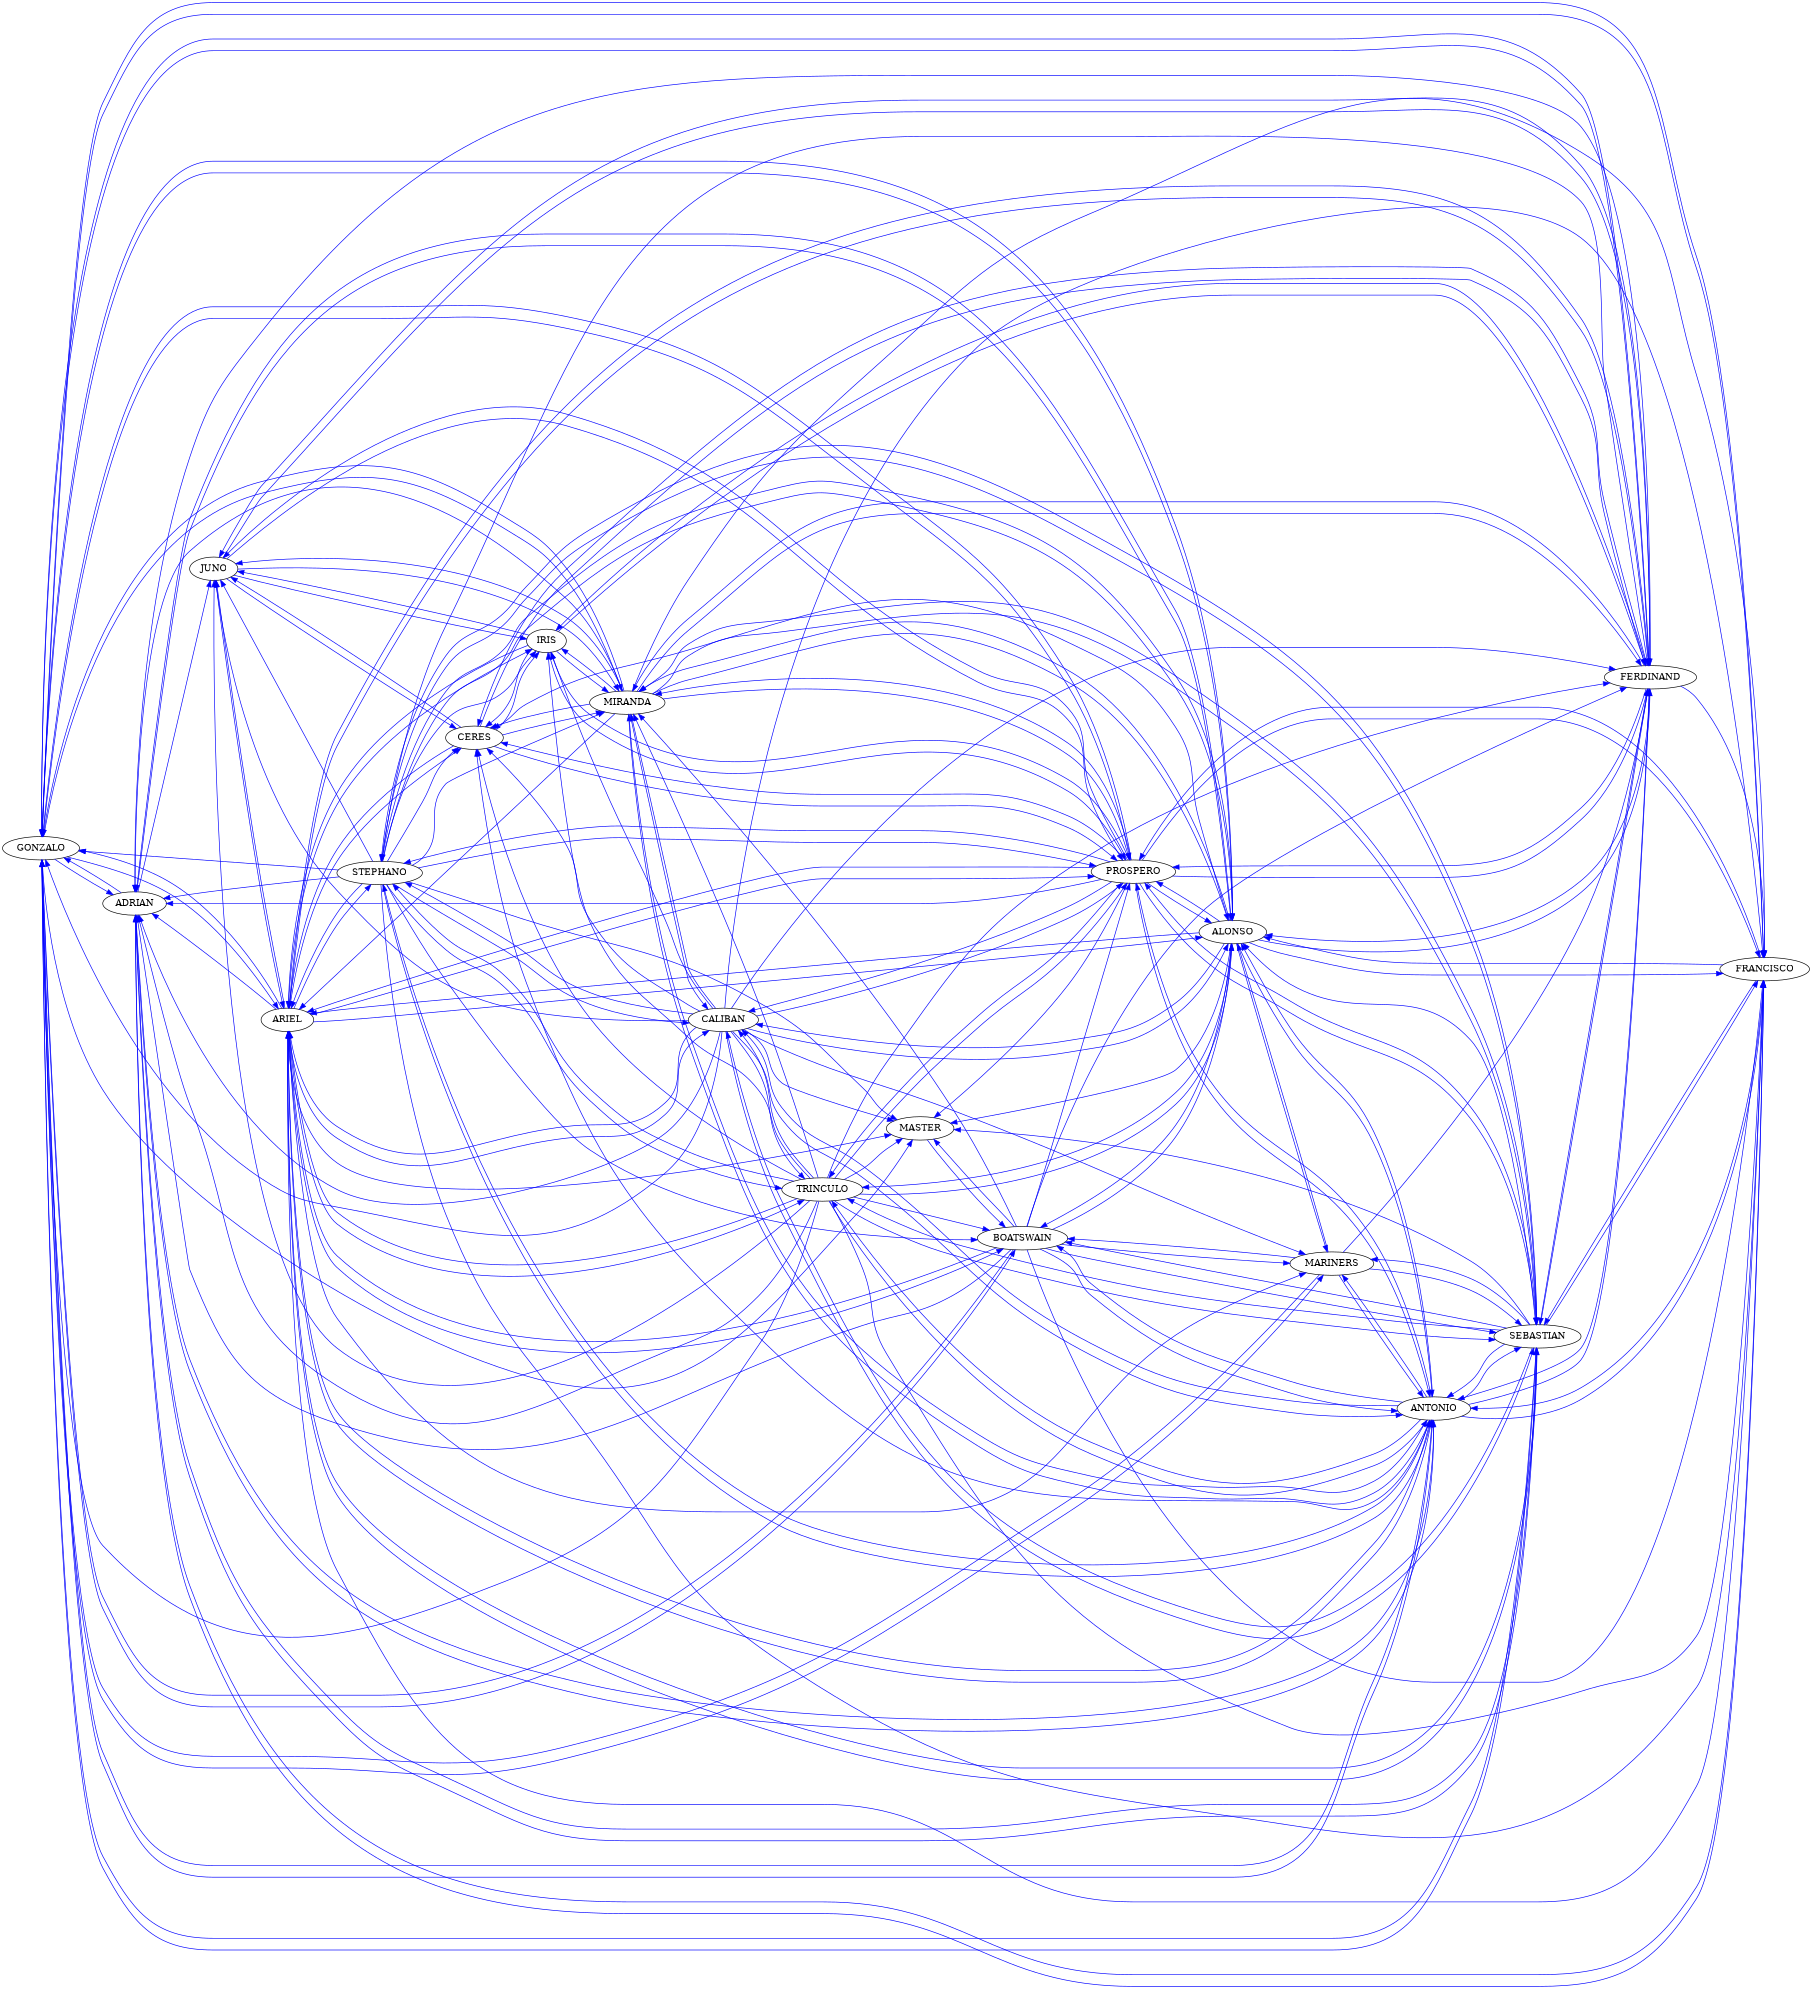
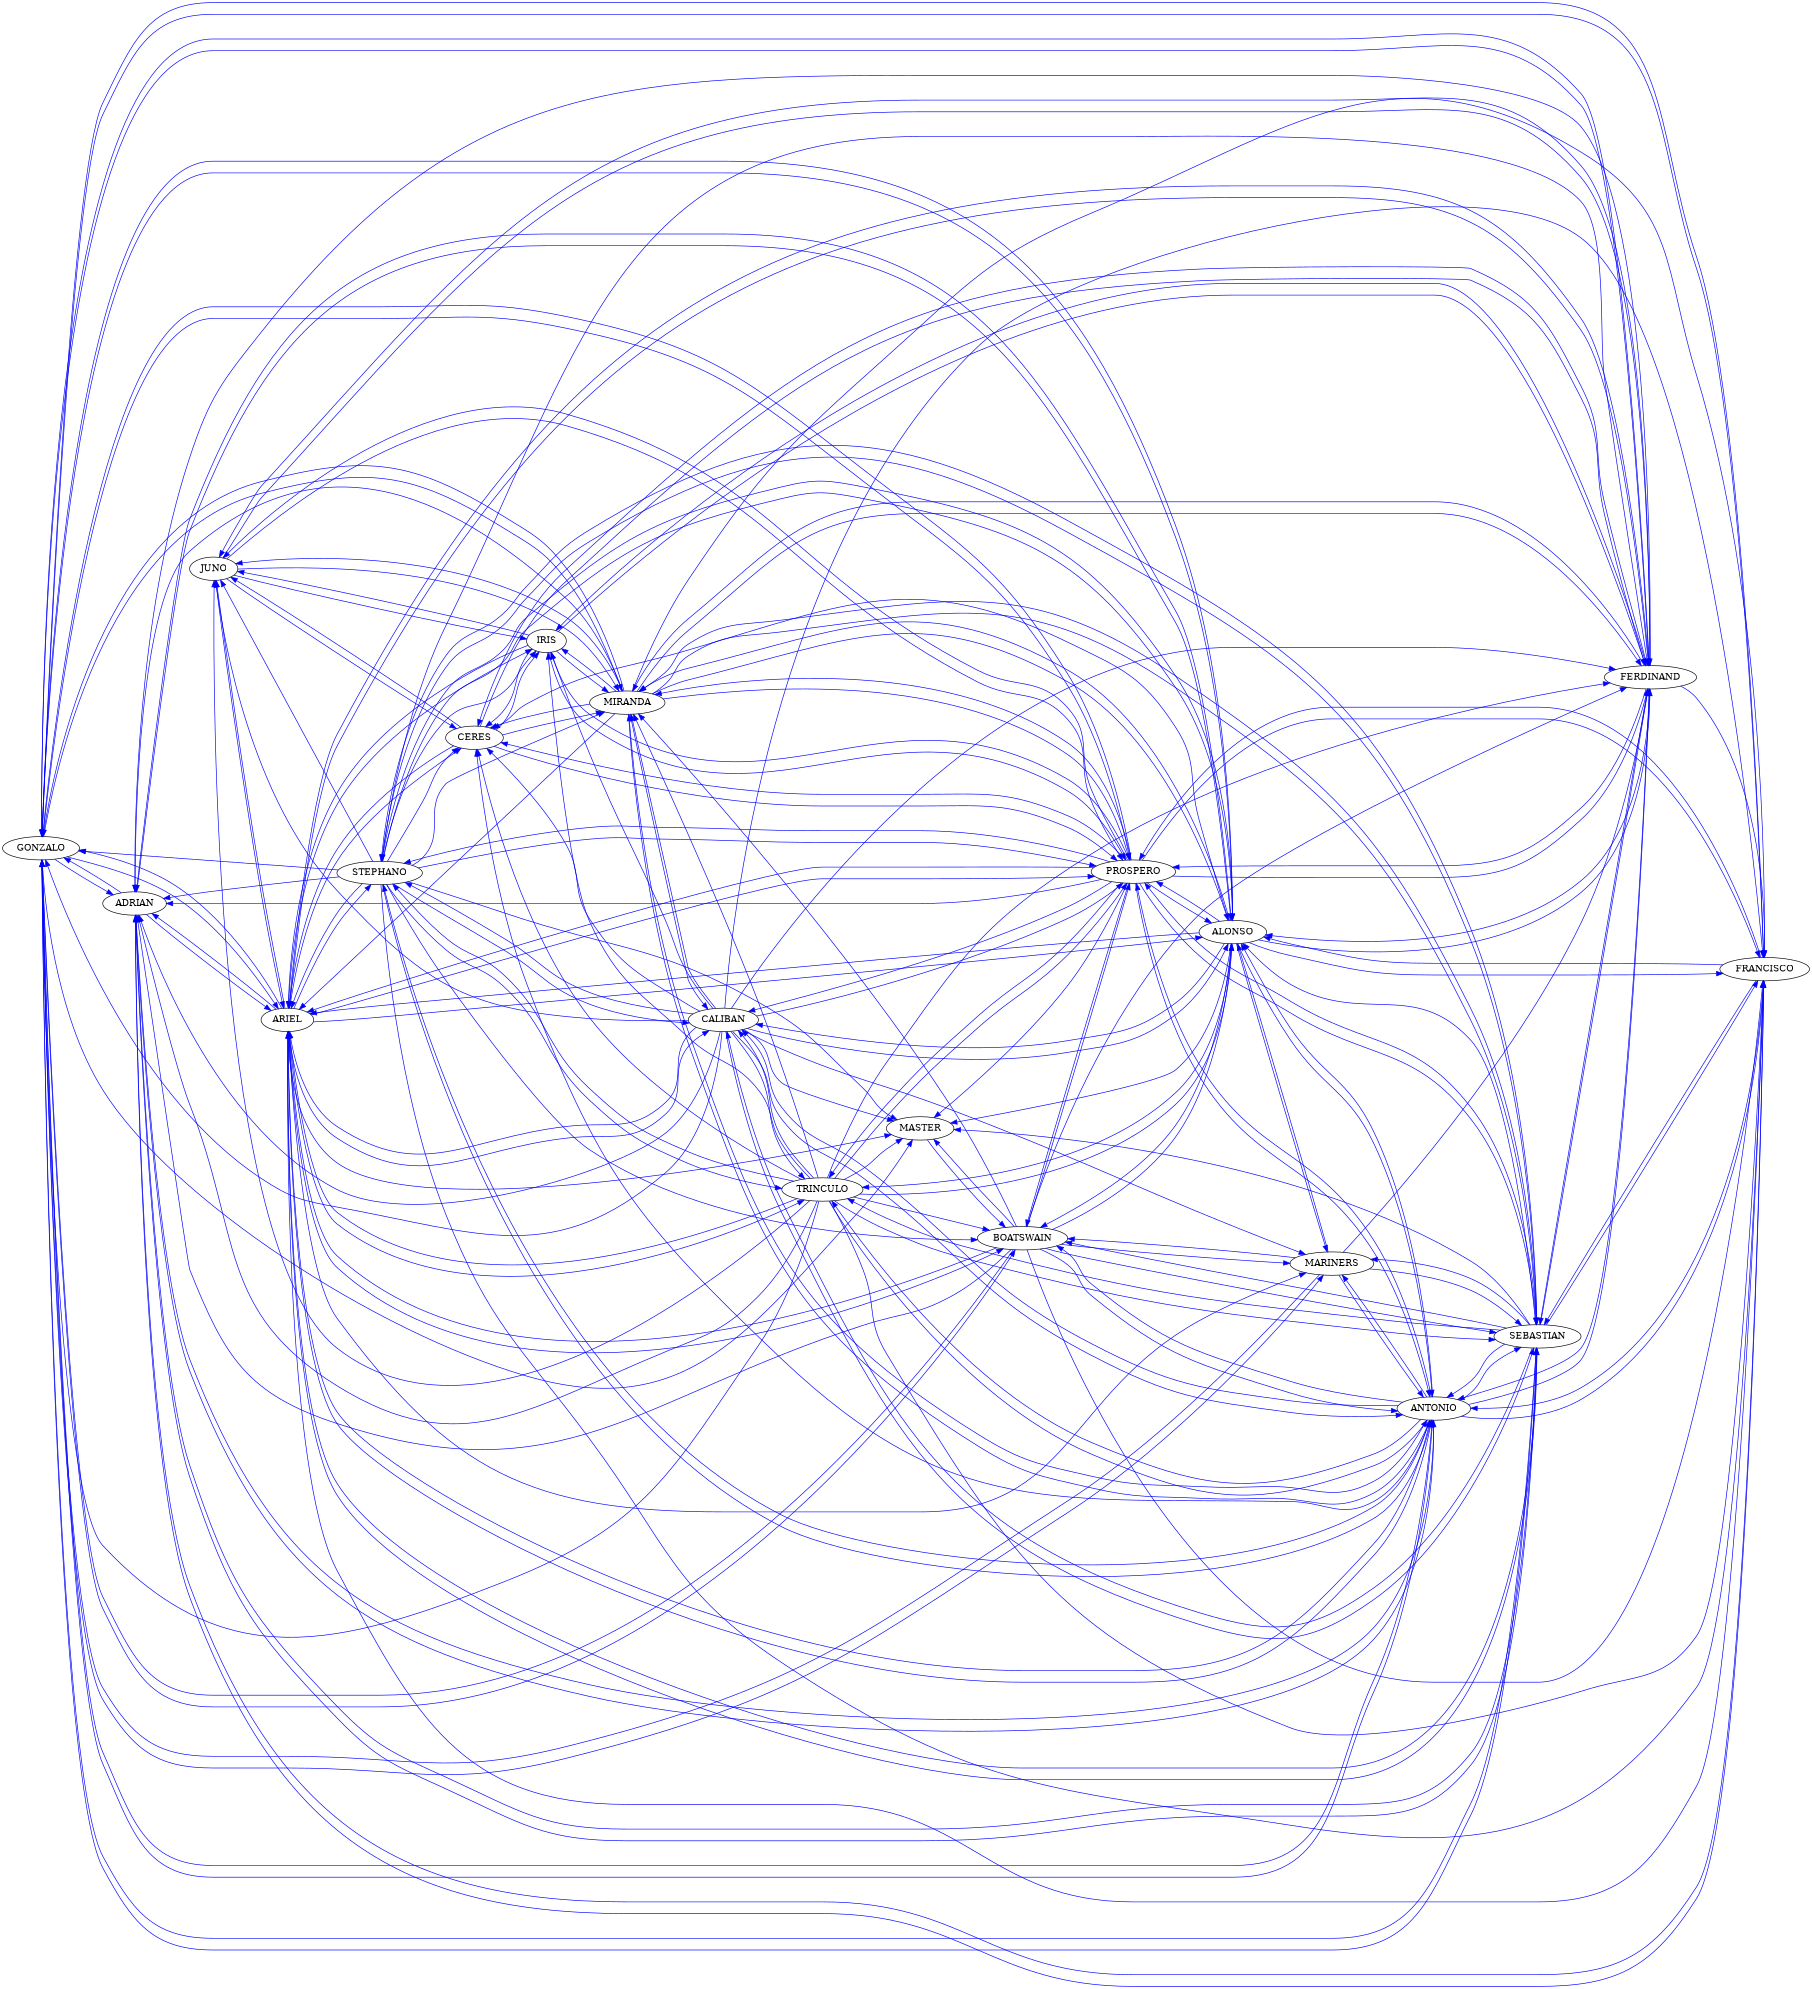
edge "ADRIAN" -> "JUNO": now "ADRIAN" -> "ARIEL"
edge "PROSPERO" -> "BOATSWAIN": added
